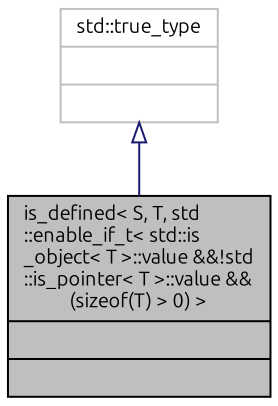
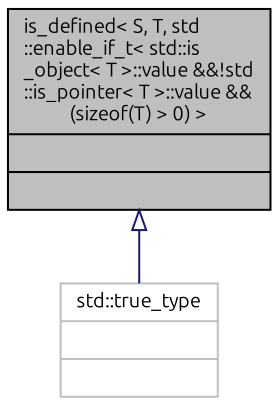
edge "is_defined< S, T, std" -> "std::true_type": reversed
